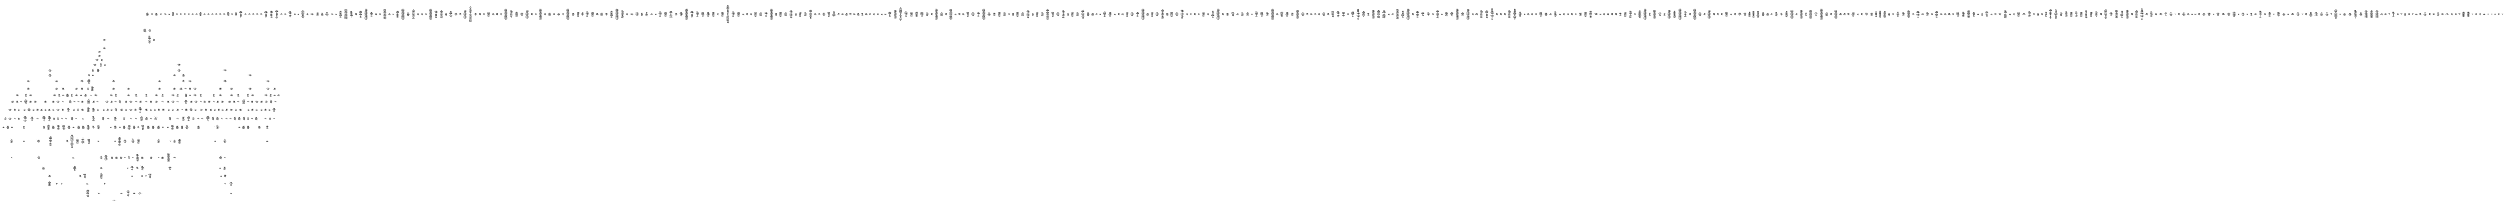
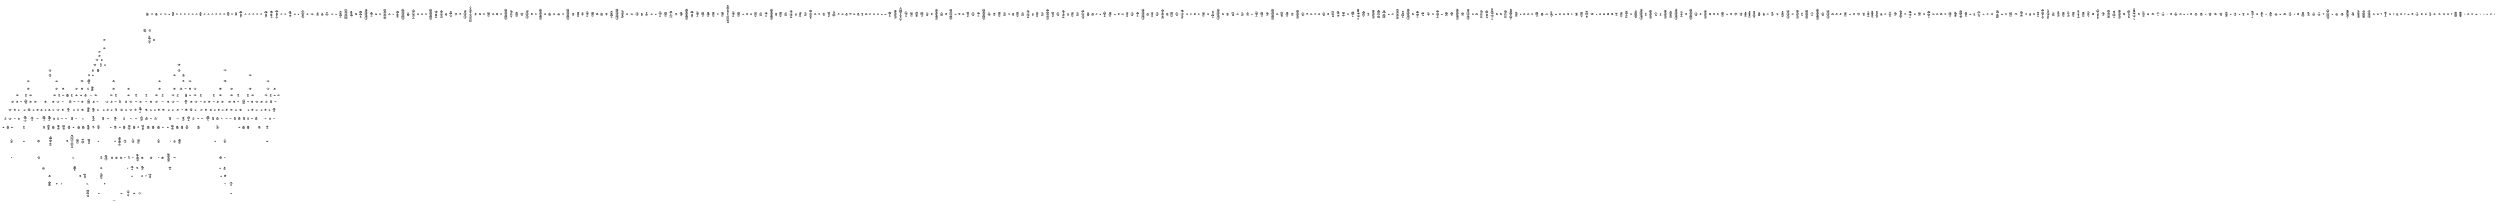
node "# 0x28e2 JUMPDEST PUSHX Data PUSHX Data PUSHX Data JUMP": removed
node "# 0x306b JUMPDEST GT ISZERO PUSHX Data JUMPI": removed
